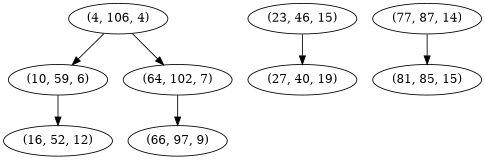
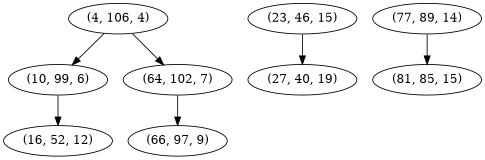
node "(77, 87, 14)": label "(77, 87, 14)" -> "(77, 89, 14)"
node "(10, 59, 6)": label "(10, 59, 6)" -> "(10, 99, 6)"
